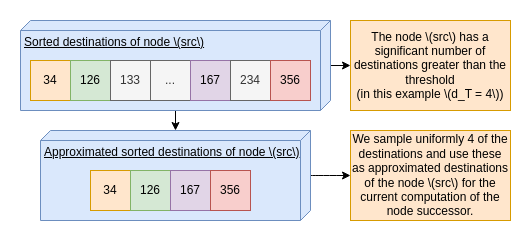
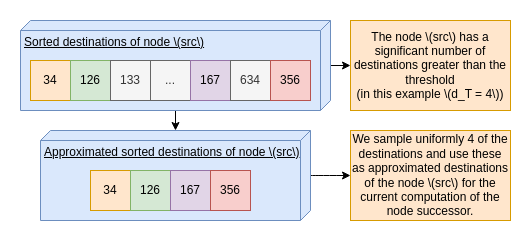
node "234": label "234" -> "634"
